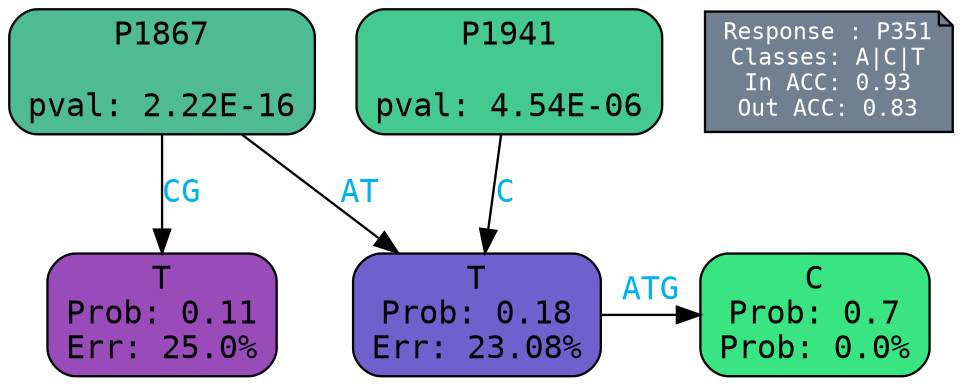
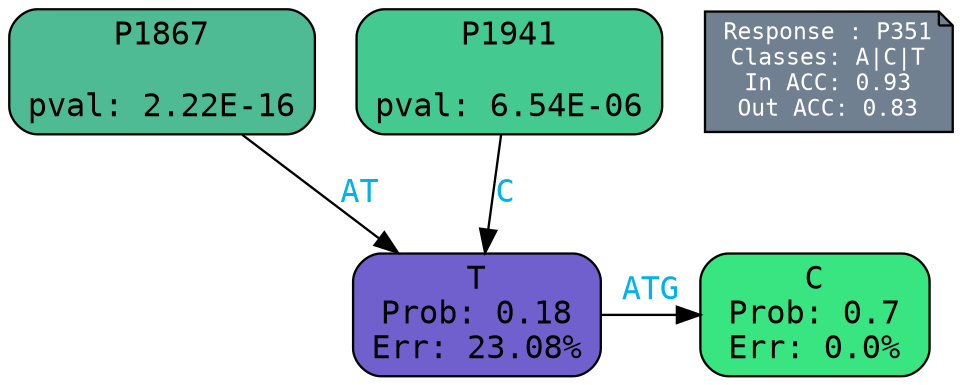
node "P1941 pval: 4.54E-06": label "P1941 pval: 4.54E-06" -> "P1941 pval: 6.54E-06"
node "T Prob: 0.11 Err: 25.0%": removed
node "C Prob: 0.7 Prob: 0.0%": label "C Prob: 0.7 Prob: 0.0%" -> "C Prob: 0.7 Err: 0.0%"
